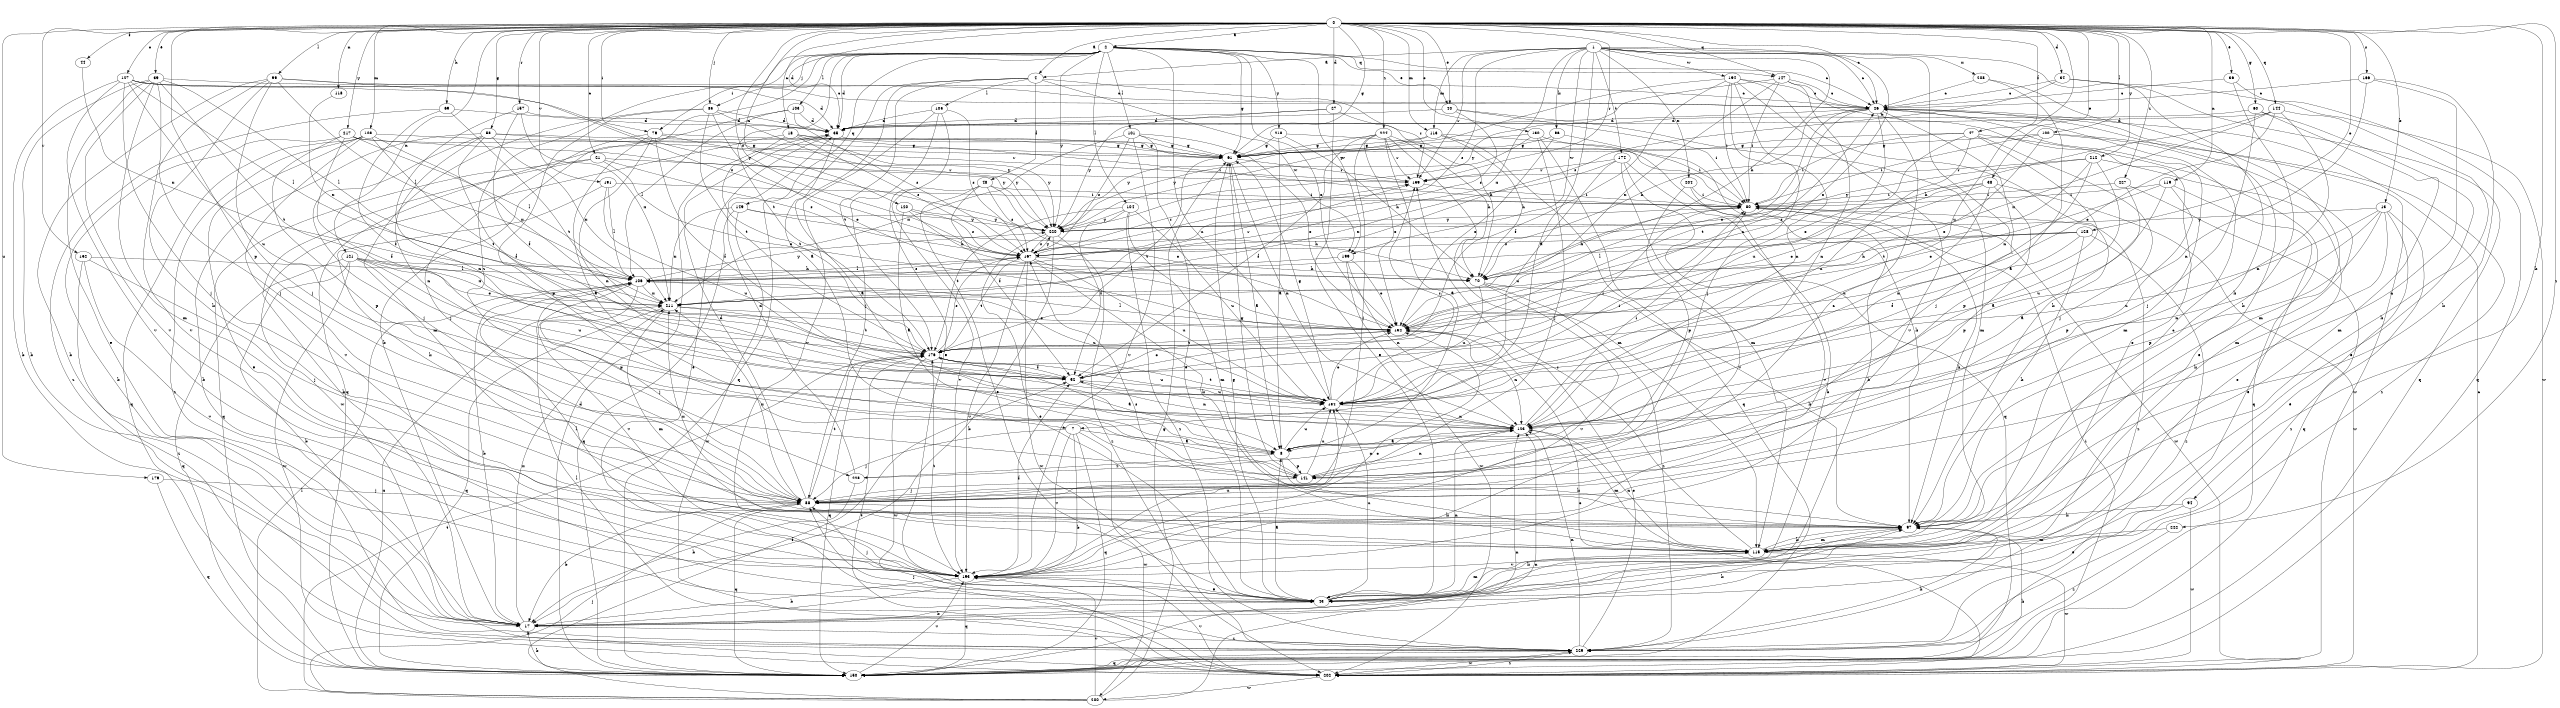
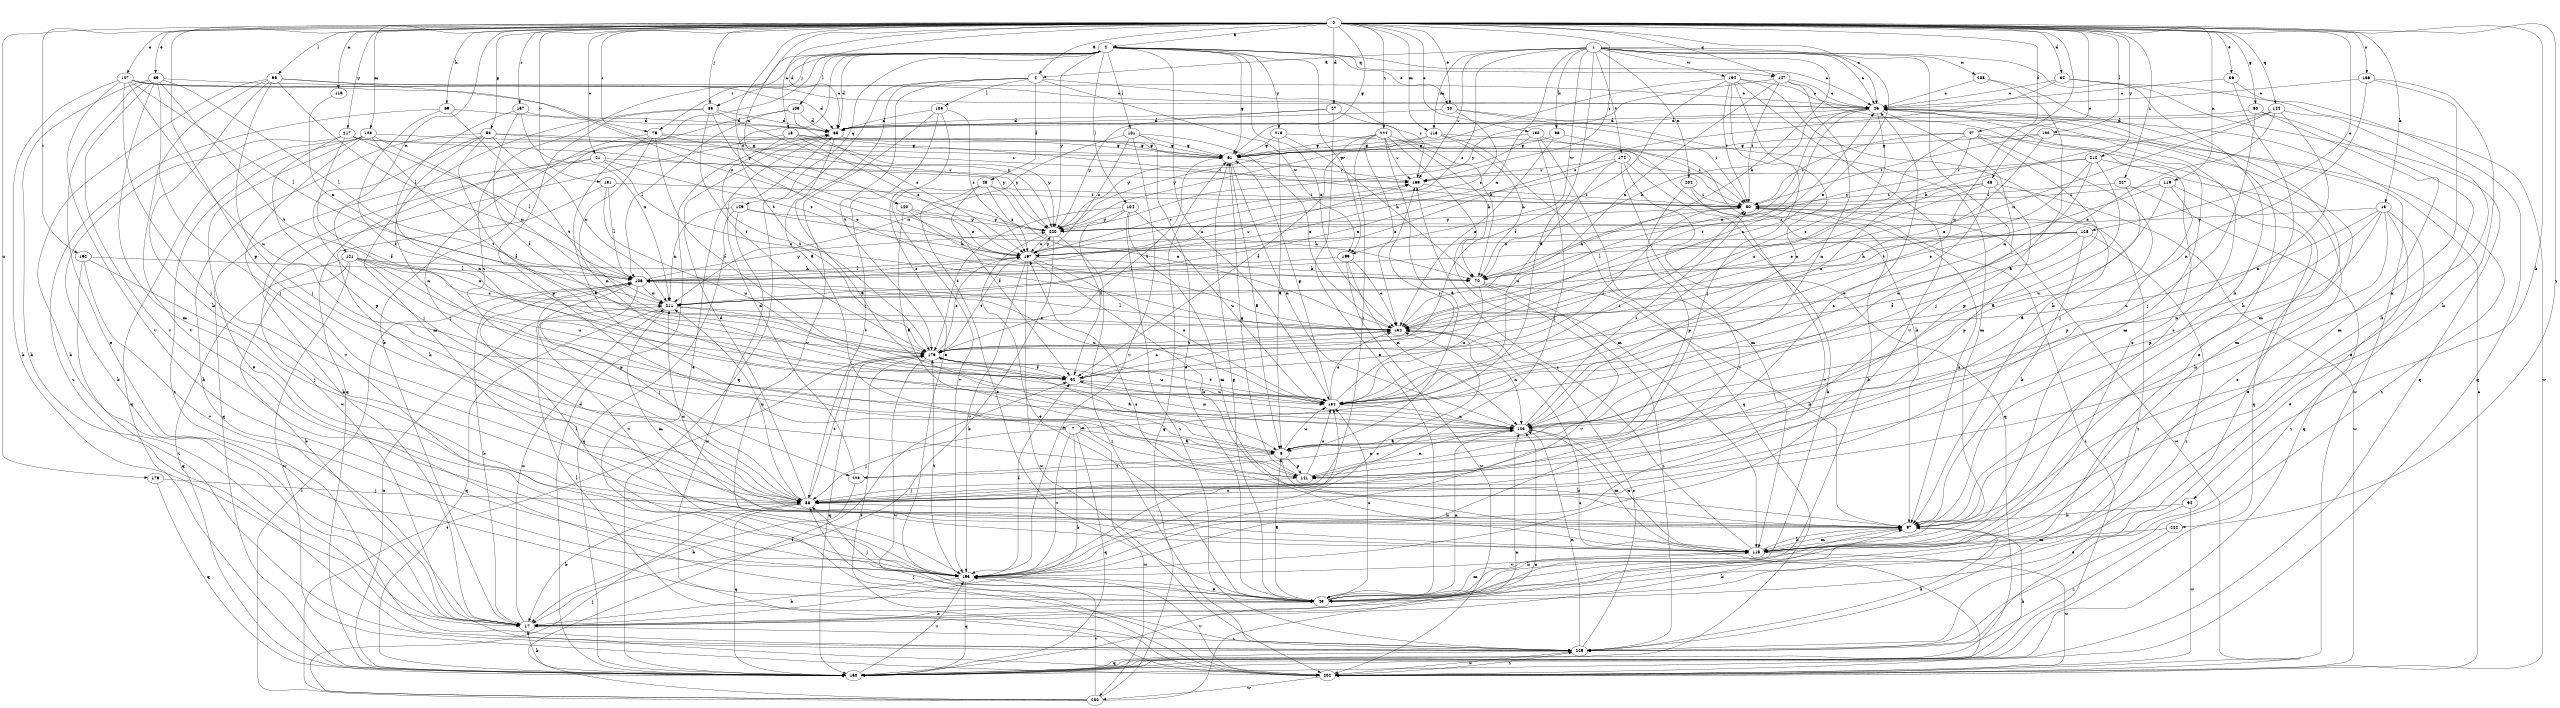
node "44": removed
